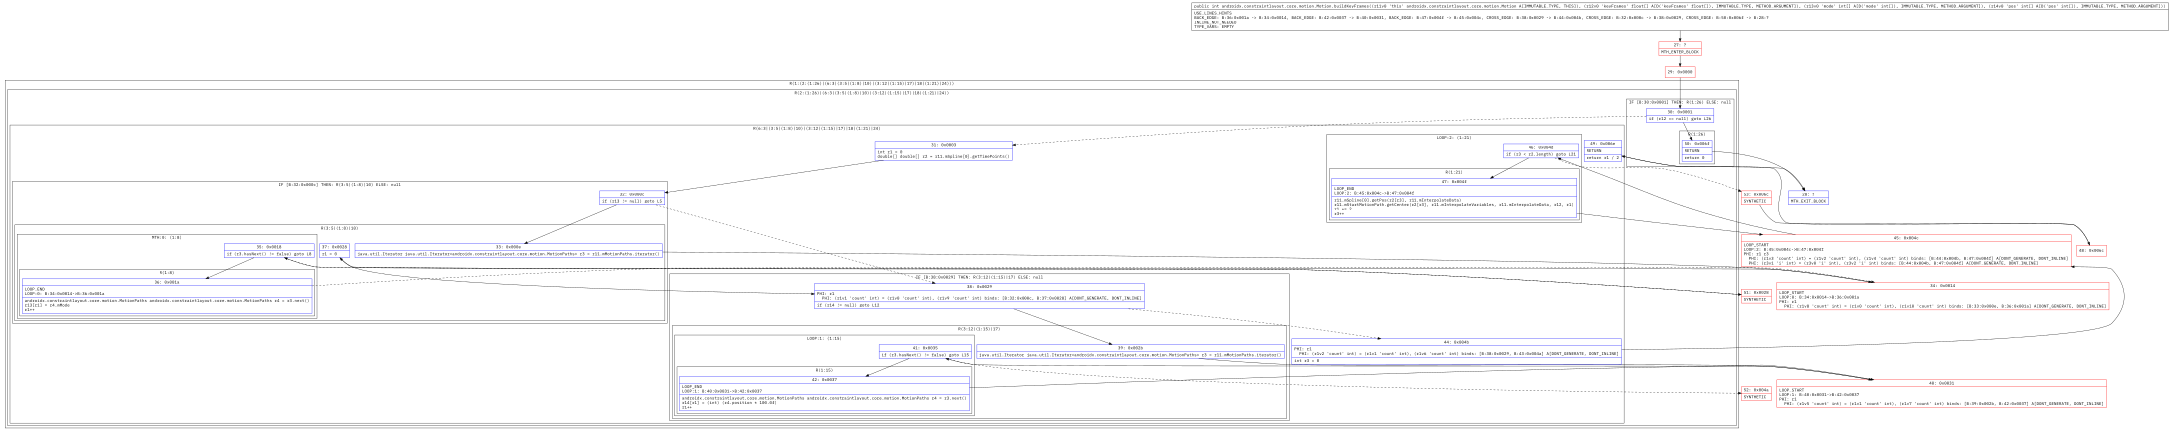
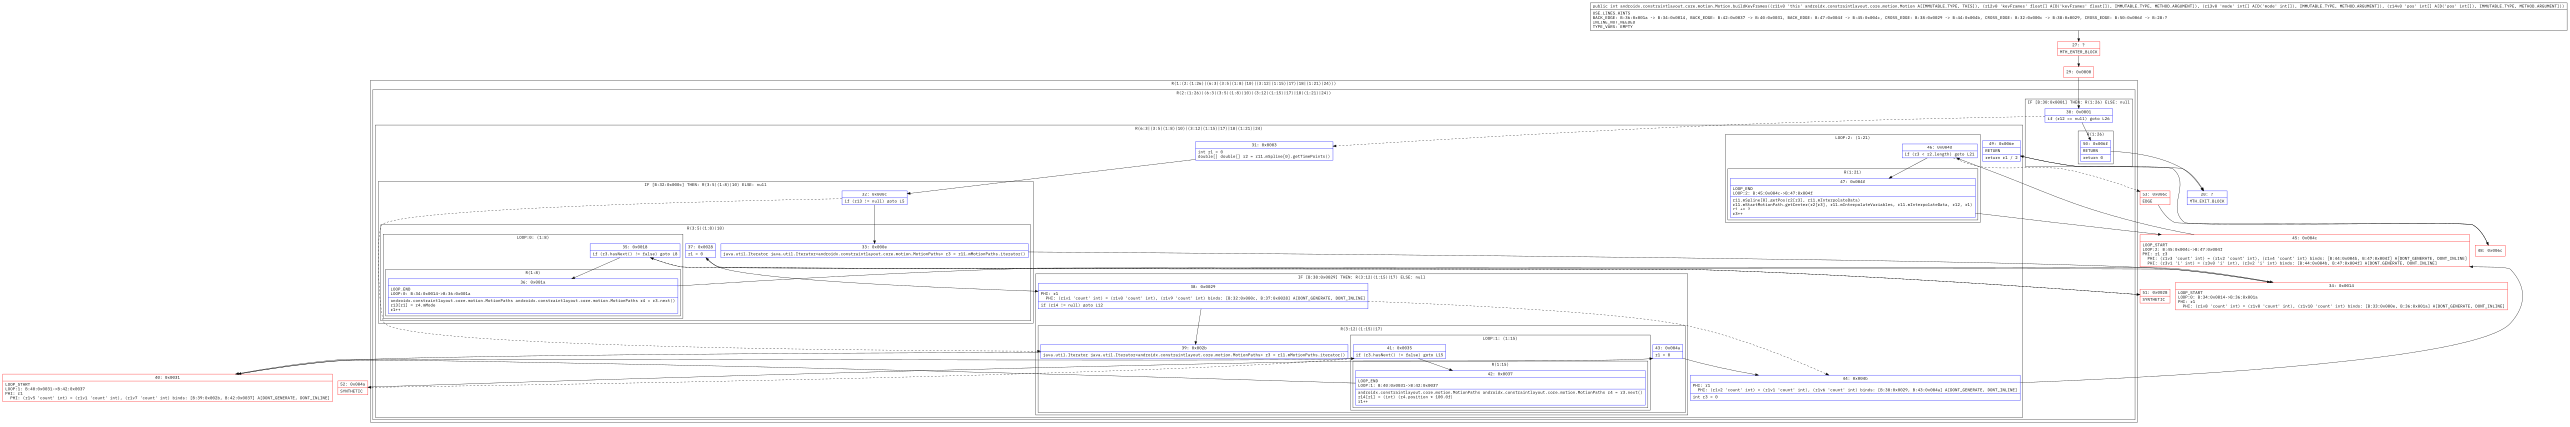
node "53: 0x006c": text "SYNTHETIC" -> "EDGE"
cluster "MTH:0: (1:8)": label "MTH:0: (1:8)" -> "LOOP:0: (1:8)"
edge "32: 0x000c" -> "38: 0x0029": now "32: 0x000c" -> "39: 0x002b"
edge "36: 0x001a" -> "34: 0x0014": style dashed -> solid
node "43: 0x004a": added
